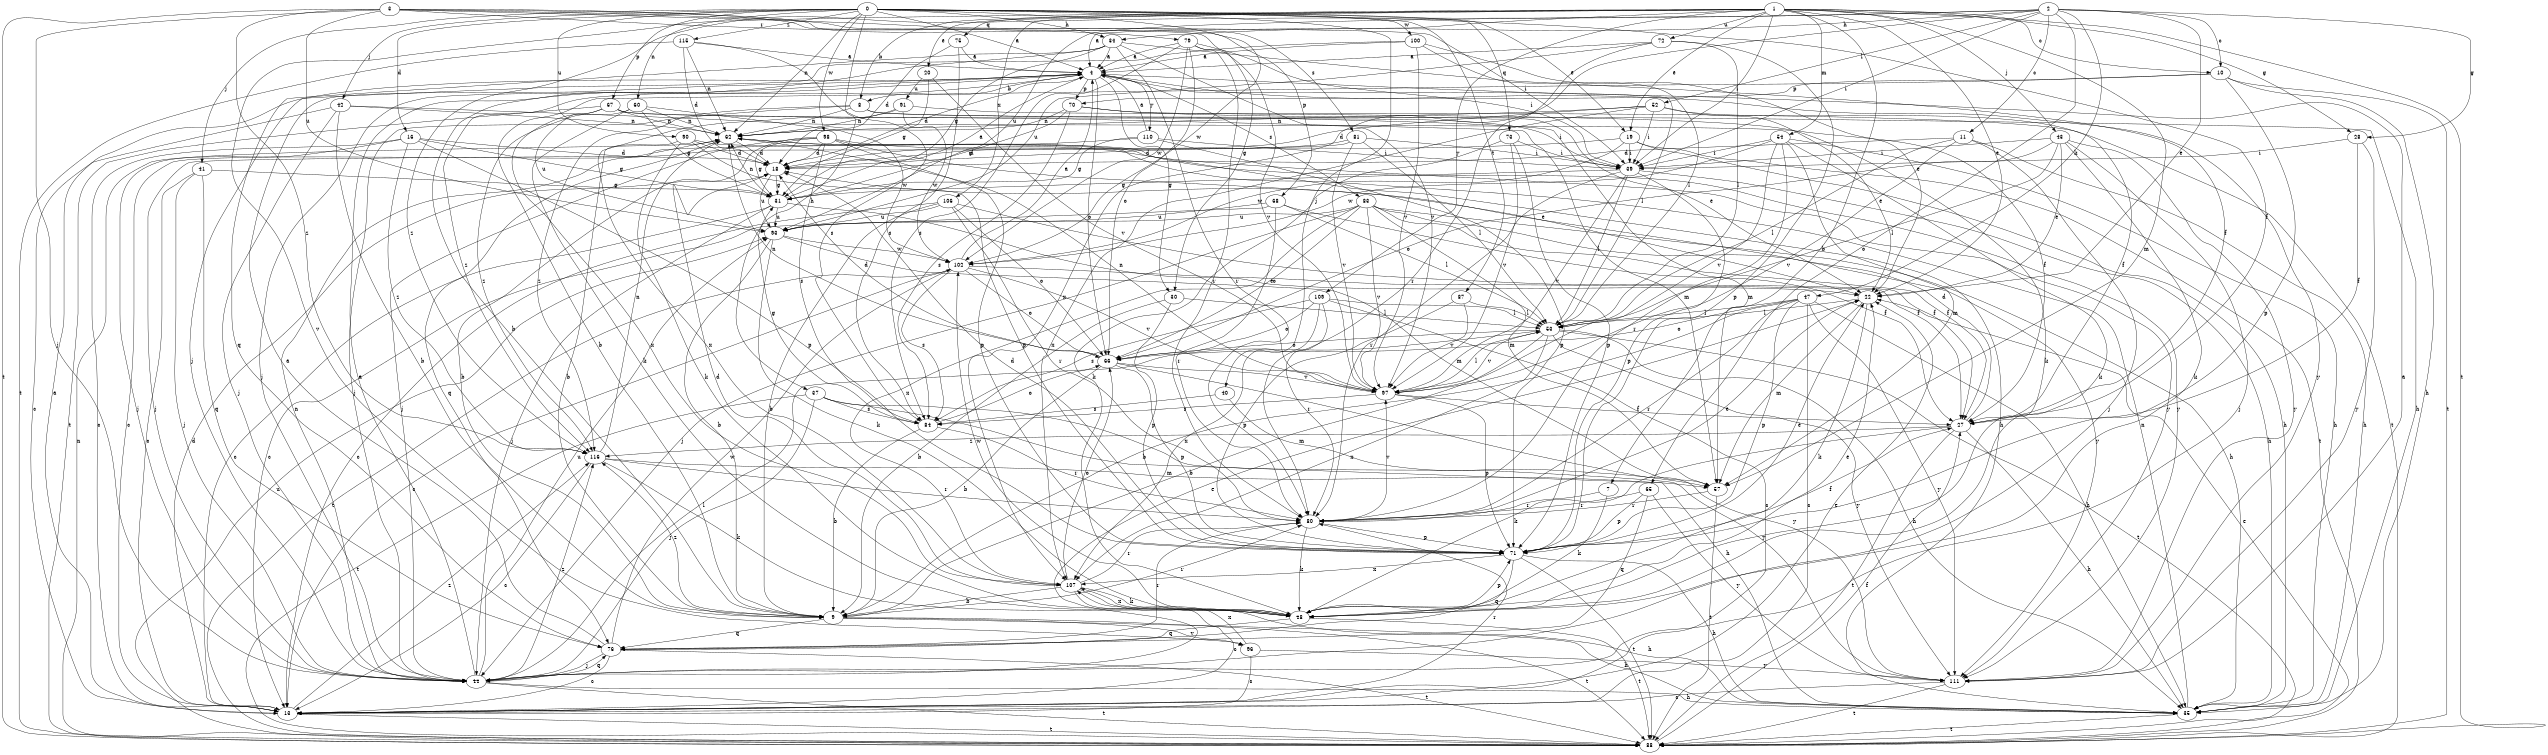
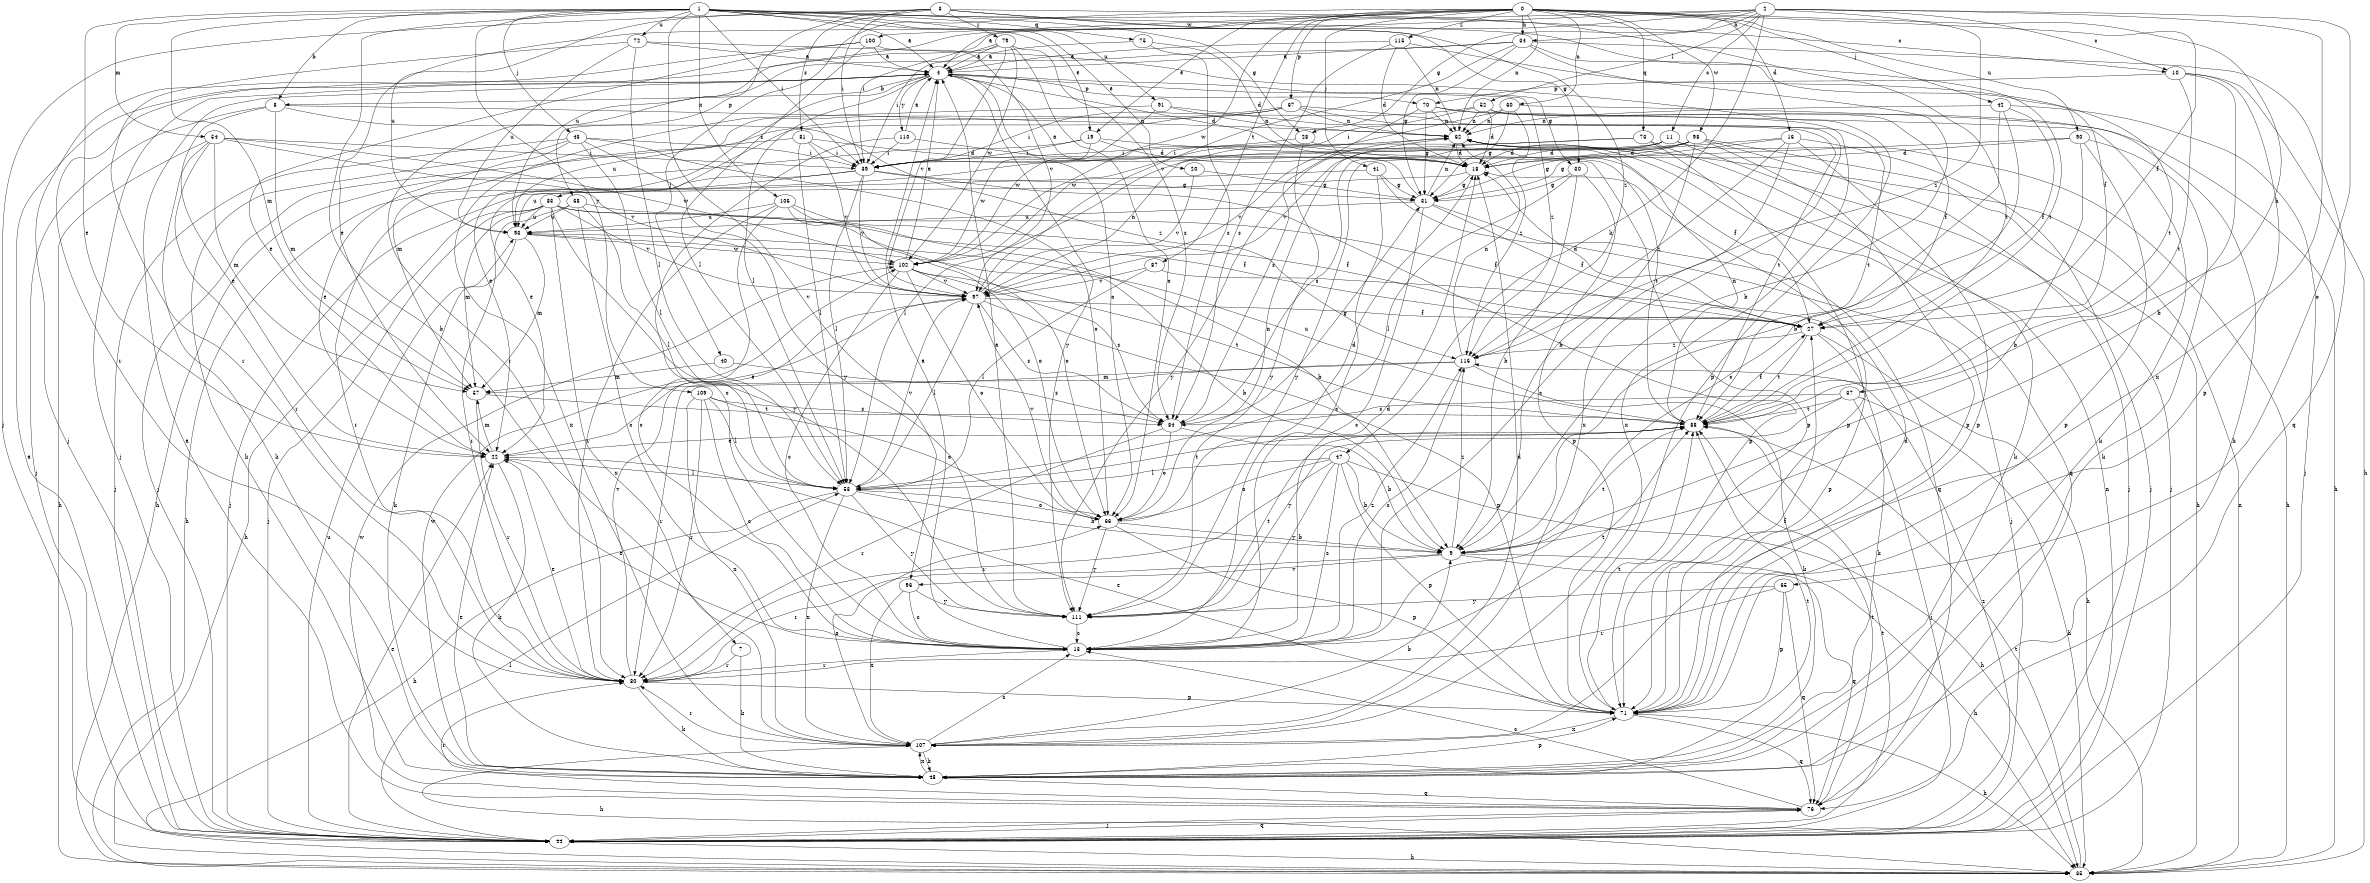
edge "20" -> "91": now "1" -> "91"
edge "110" -> "31": now "30" -> "31"
edge "102" -> "22": now "97" -> "22"
